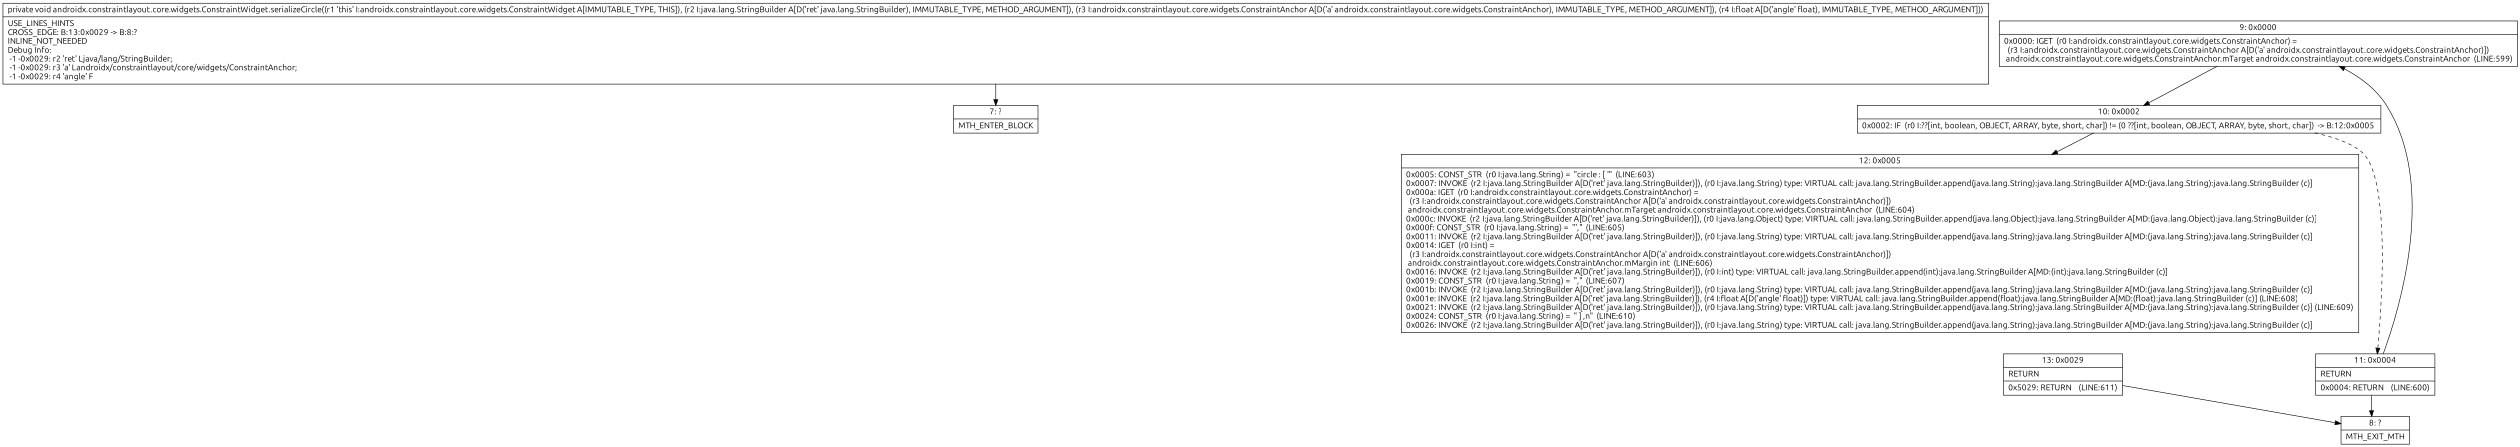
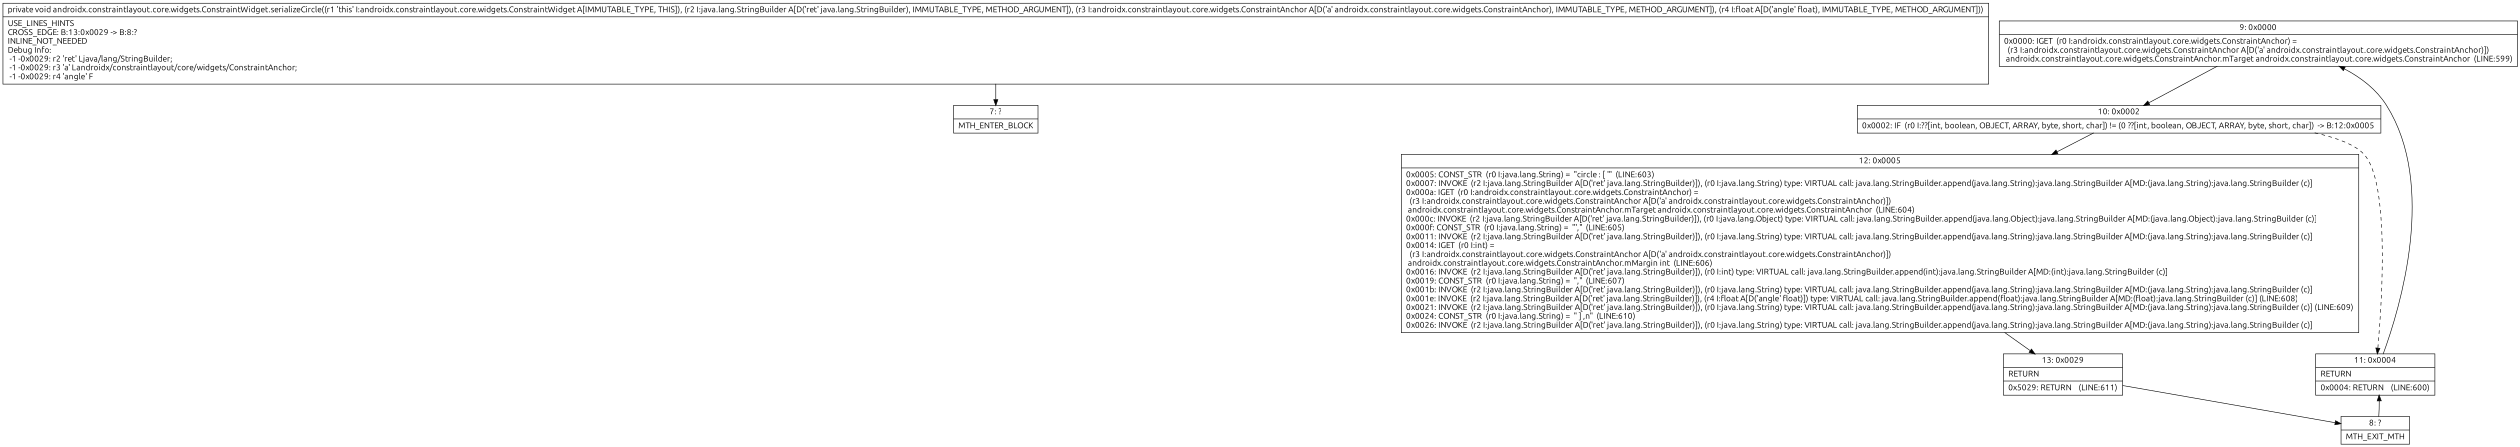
edge "12: 0x0005" -> "13: 0x0029": added
edge "11: 0x0004" -> "8: ?": reversed
